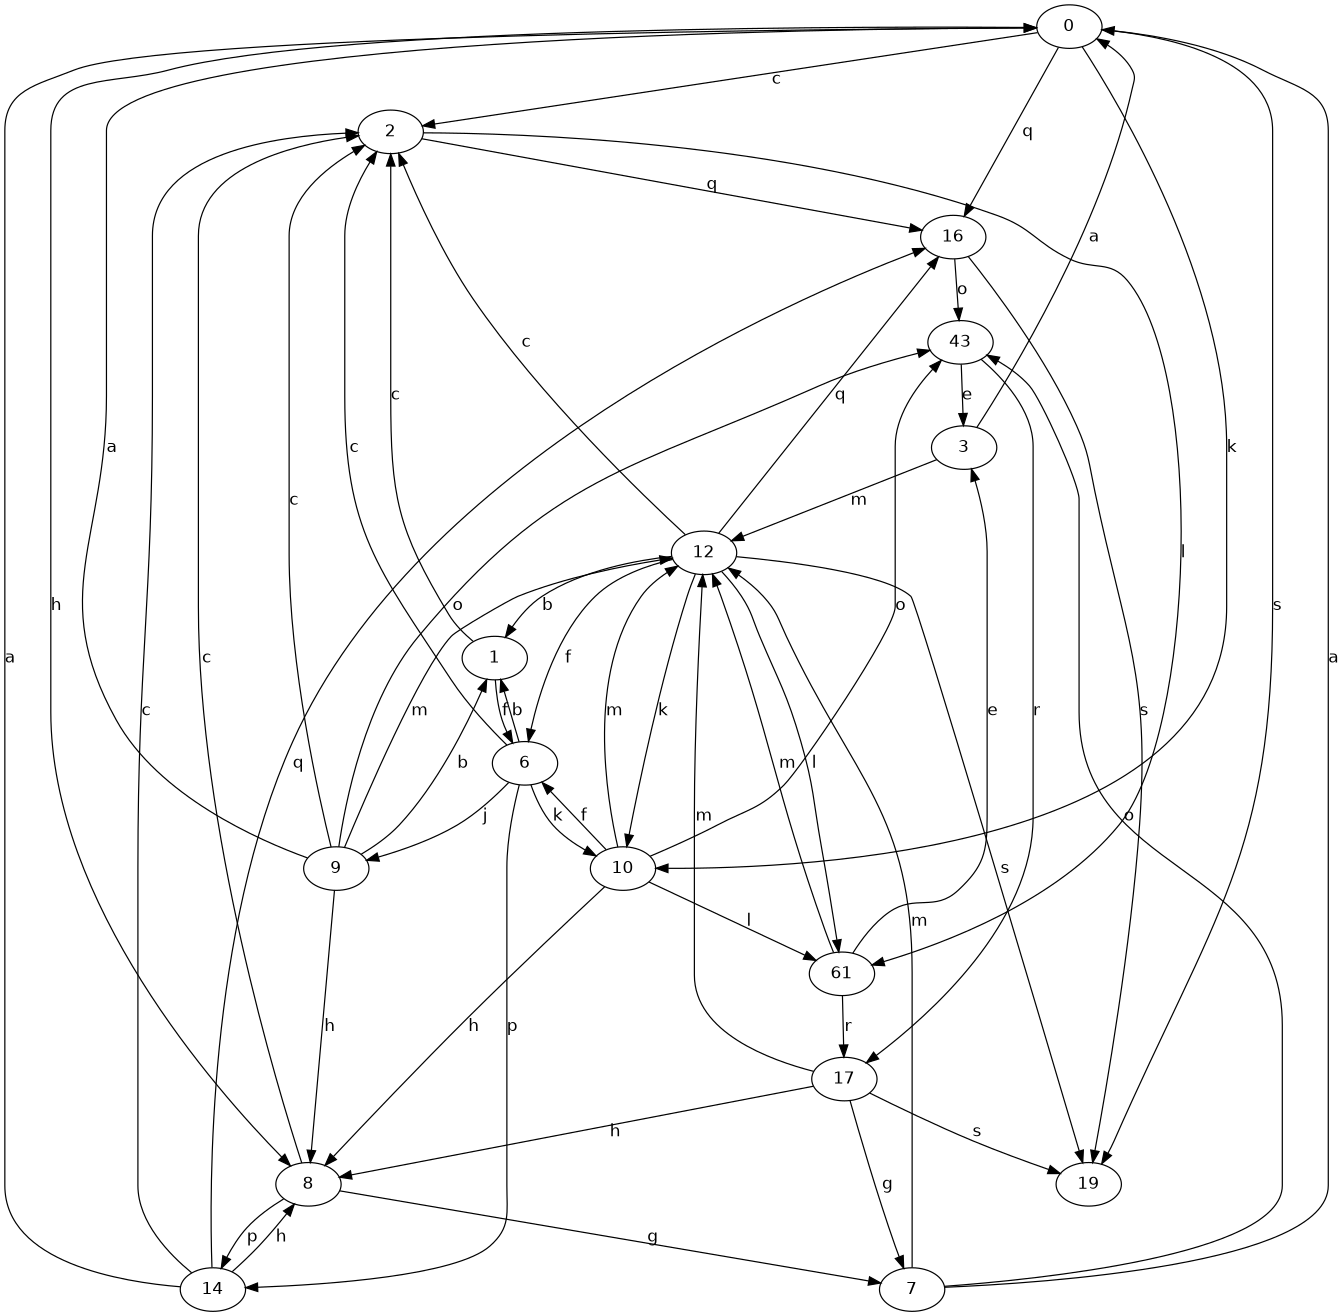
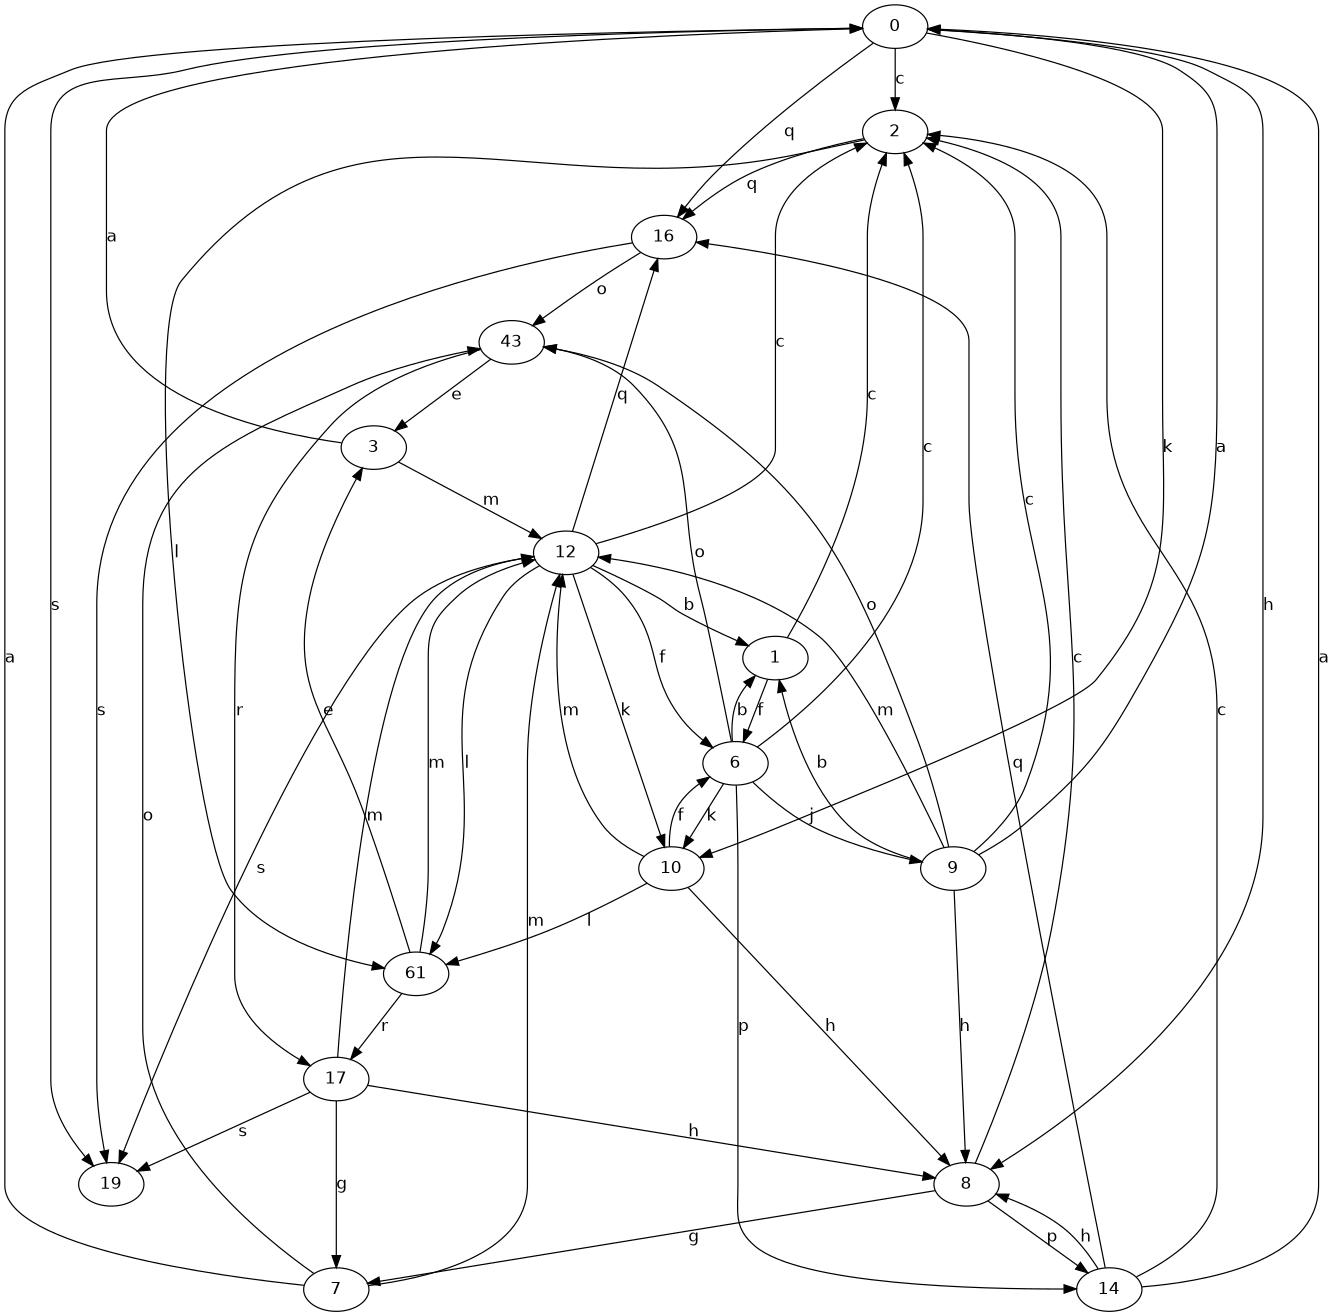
edge "10" -> "43": now "6" -> "43"
